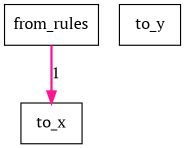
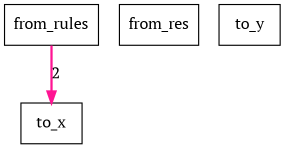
node "from_res": added
edge "from_rules" -> "to_x": label "1" -> "2"
